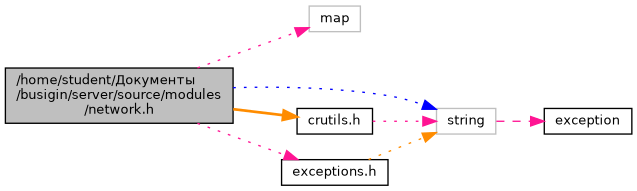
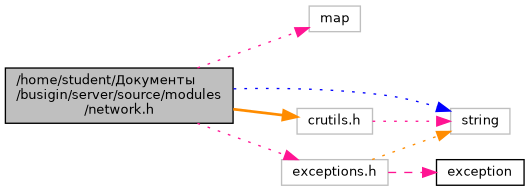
node "crutils.h": color black -> grey75
edge "string" -> "exception": now "exceptions.h" -> "exception"
node "exceptions.h": color black -> grey75
